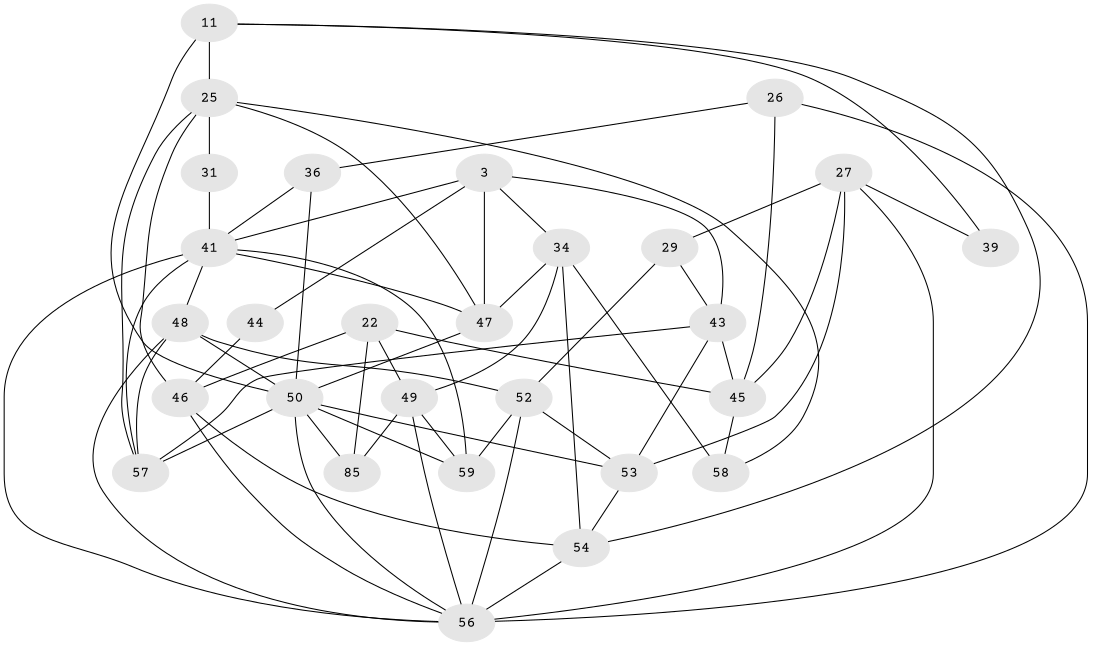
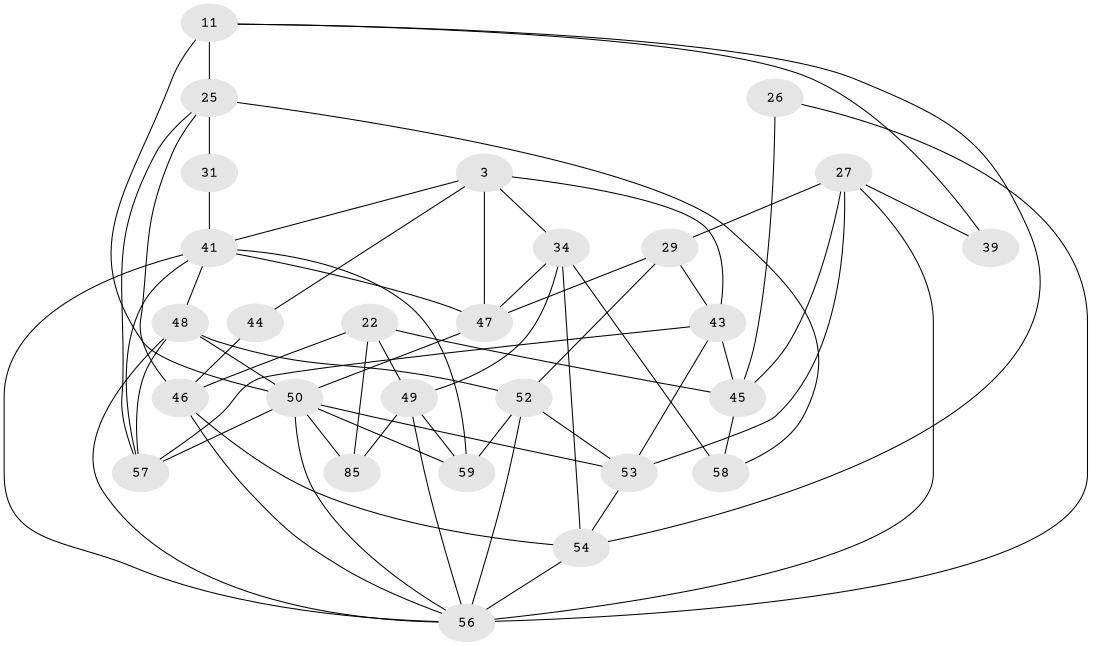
node "36": removed
edge "25" -- "47": now "29" -- "47"
